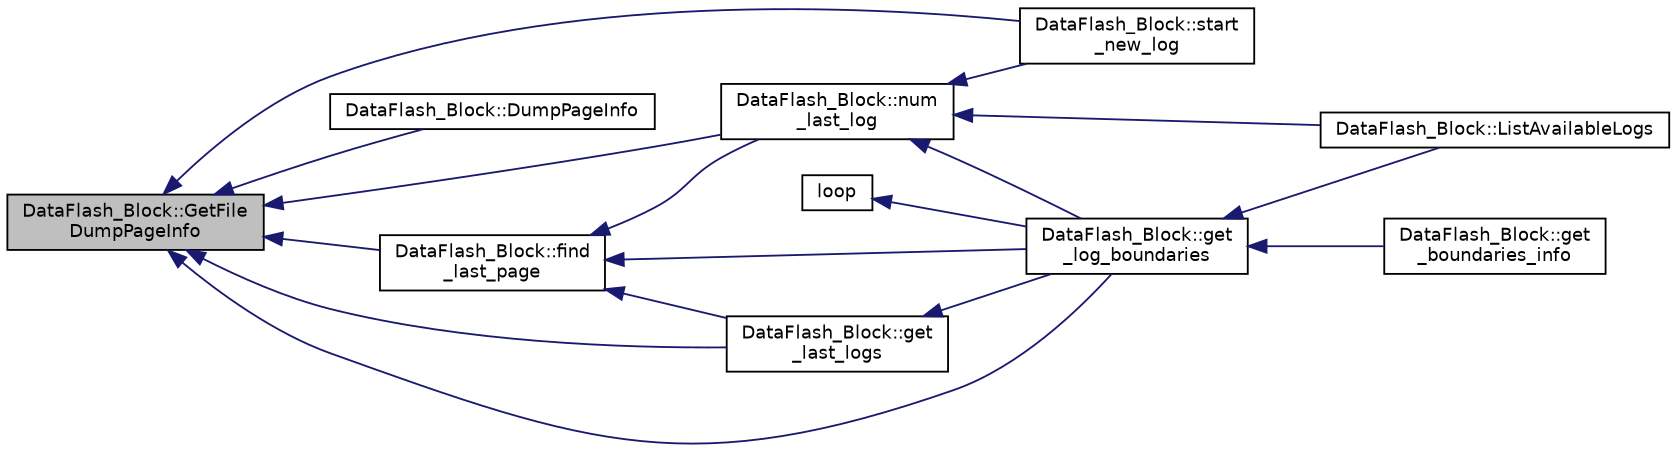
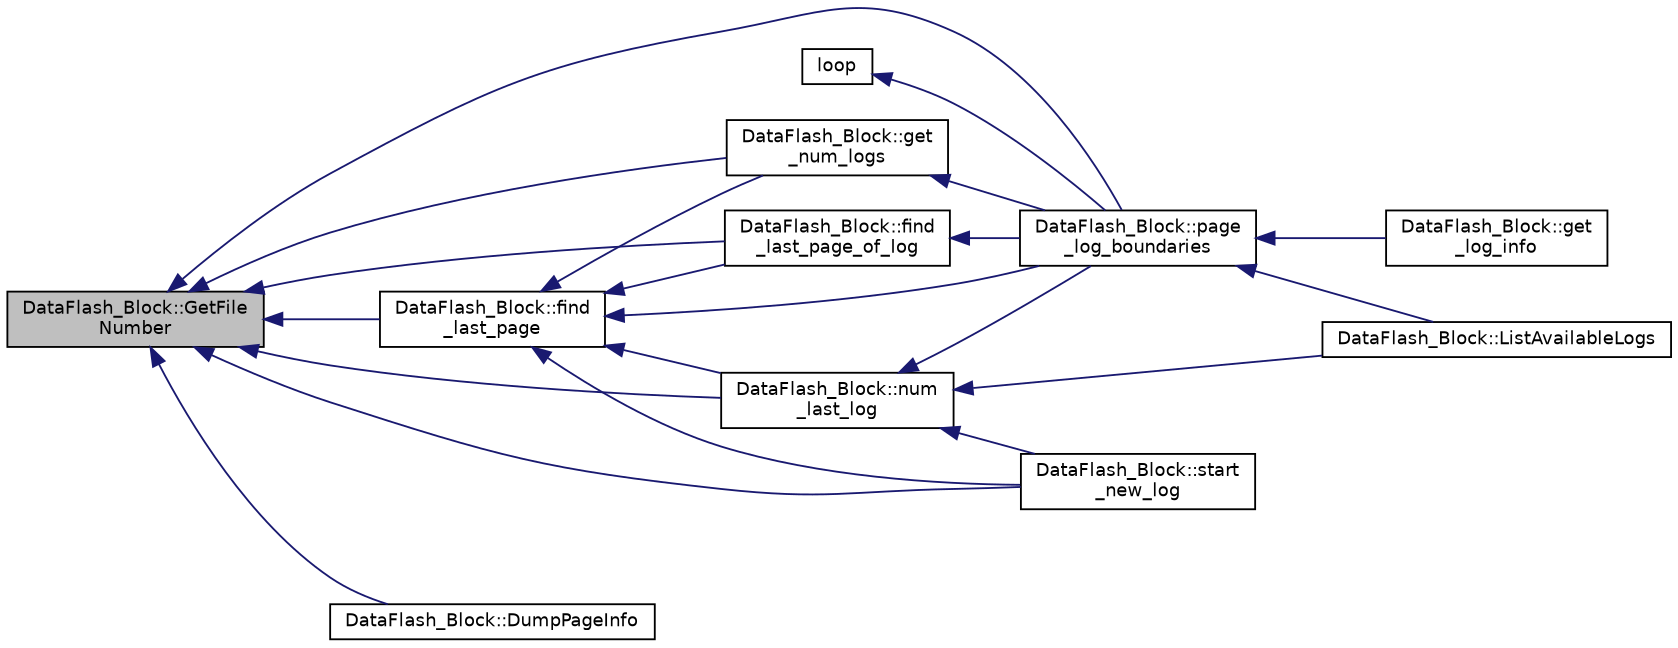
node "DataFlash_Block::GetFile DumpPageInfo": label "DataFlash_Block::GetFile DumpPageInfo" -> "DataFlash_Block::GetFile Number"
node "DataFlash_Block::find _last_page_of_log": added
node "DataFlash_Block::get _log_boundaries": label "DataFlash_Block::get _log_boundaries" -> "DataFlash_Block::page _log_boundaries"
node "DataFlash_Block::get _boundaries_info": label "DataFlash_Block::get _boundaries_info" -> "DataFlash_Block::get _log_info"
node "DataFlash_Block::get _last_logs": label "DataFlash_Block::get _last_logs" -> "DataFlash_Block::get _num_logs"
edge "DataFlash_Block::start _new_log" -> "DataFlash_Block::find _last_page": added
